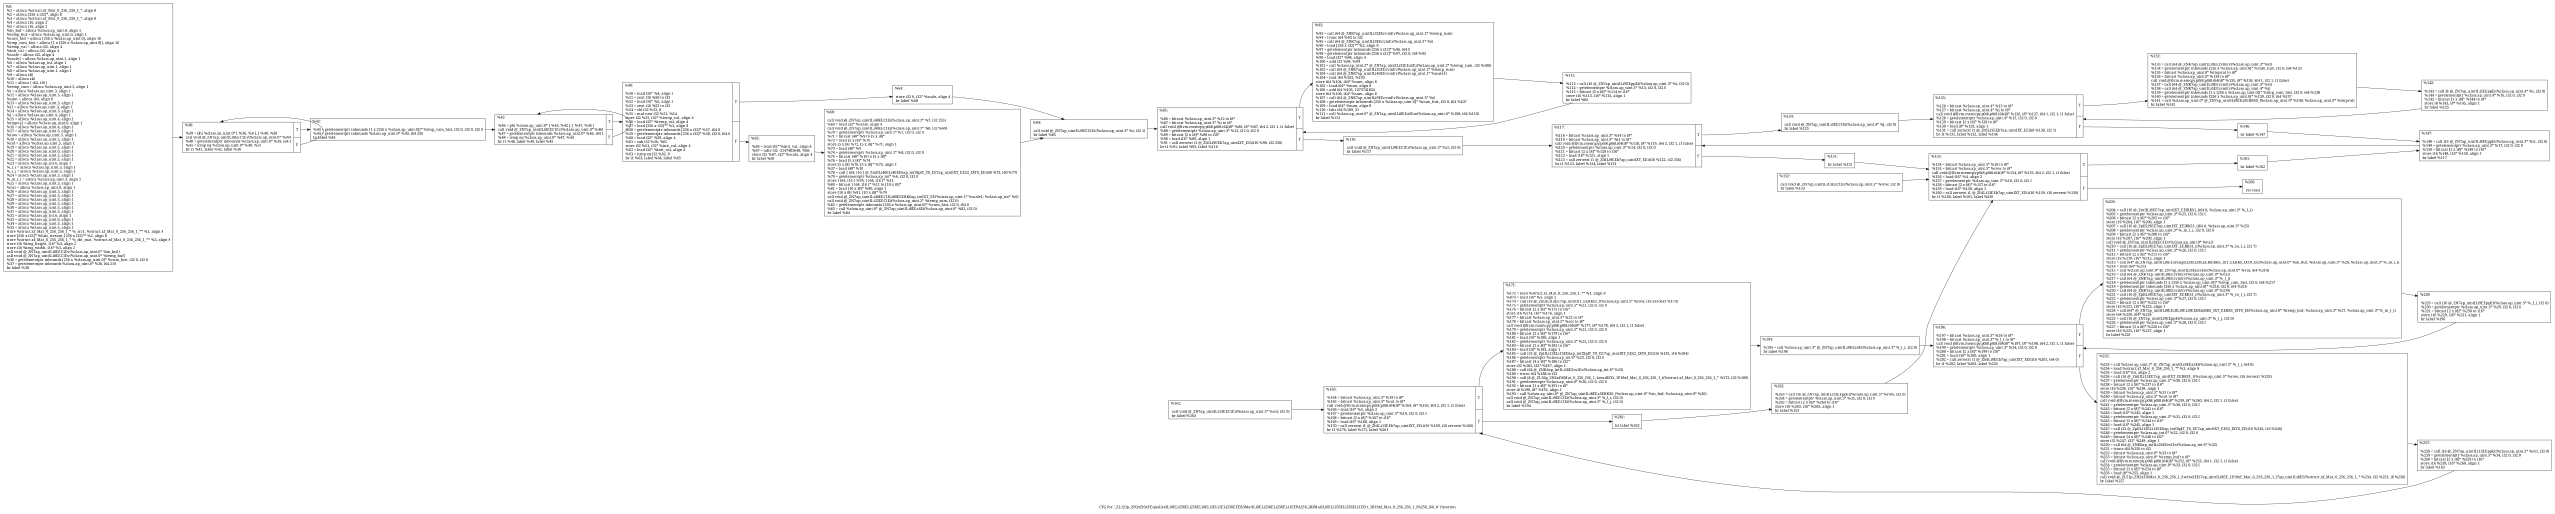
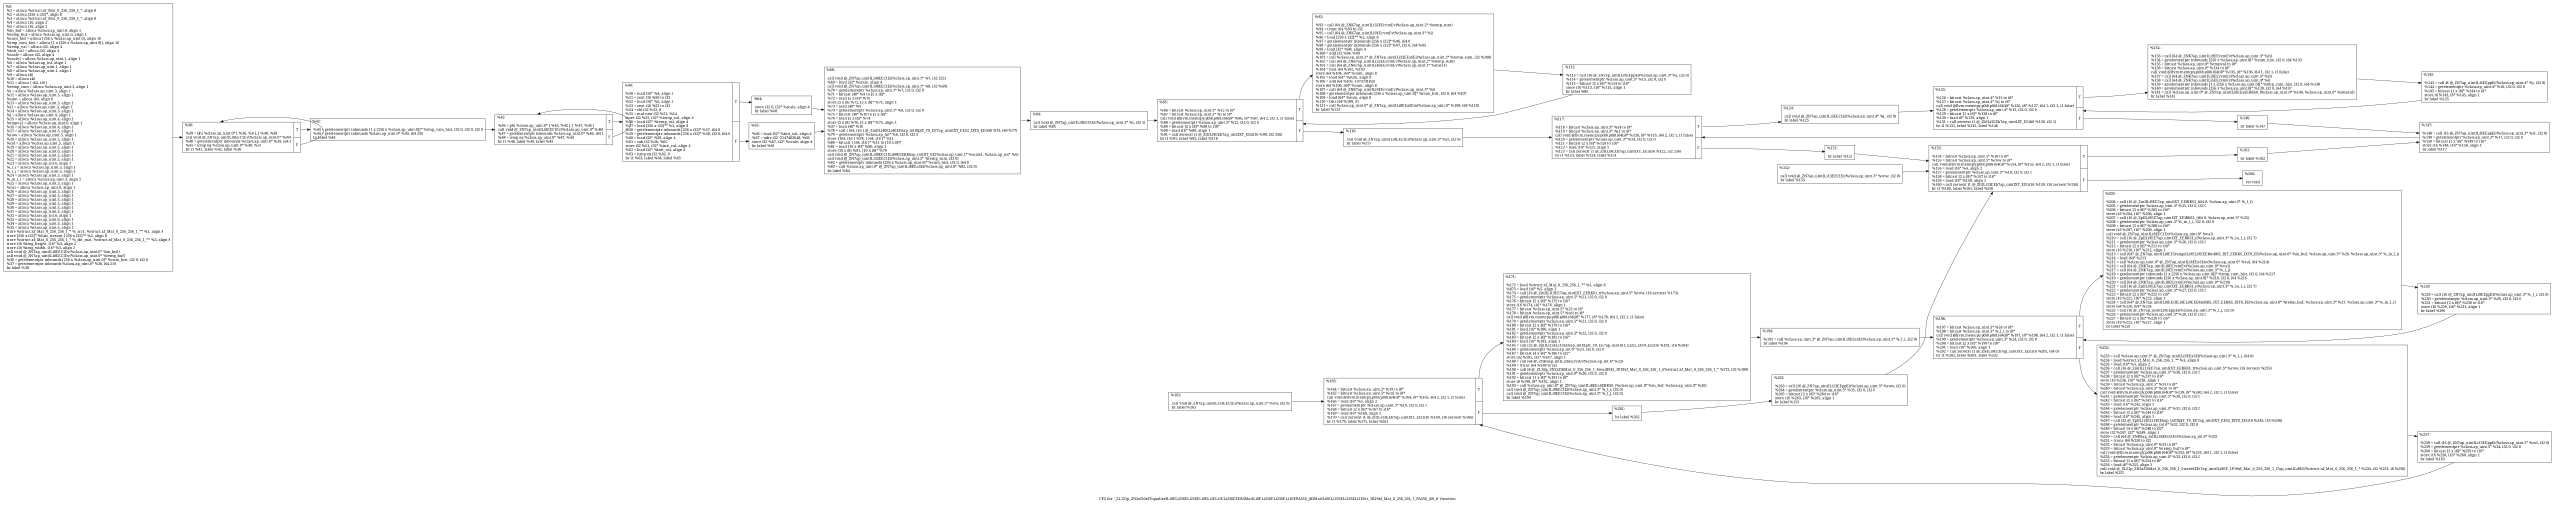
edge "%64:" -> "%84:": now "%64:" -> "%68:"
